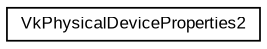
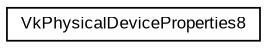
node "VkPhysicalDeviceProperties2": label "VkPhysicalDeviceProperties2" -> "VkPhysicalDeviceProperties8"
